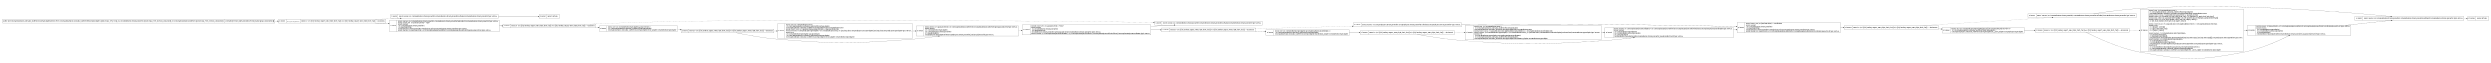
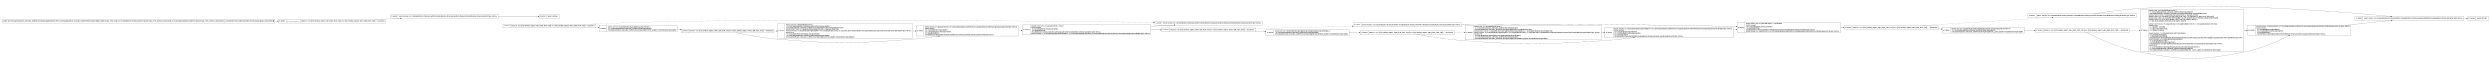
node "3: 0x0006": removed
